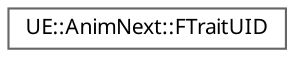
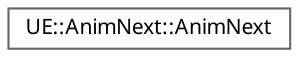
node "UE::AnimNext::FTraitUID": label "UE::AnimNext::FTraitUID" -> "UE::AnimNext::AnimNext"
